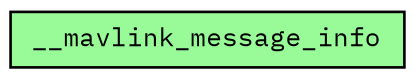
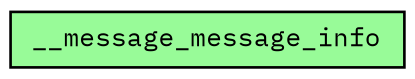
node "__mavlink_message_info": label "__mavlink_message_info" -> "__message_message_info"
